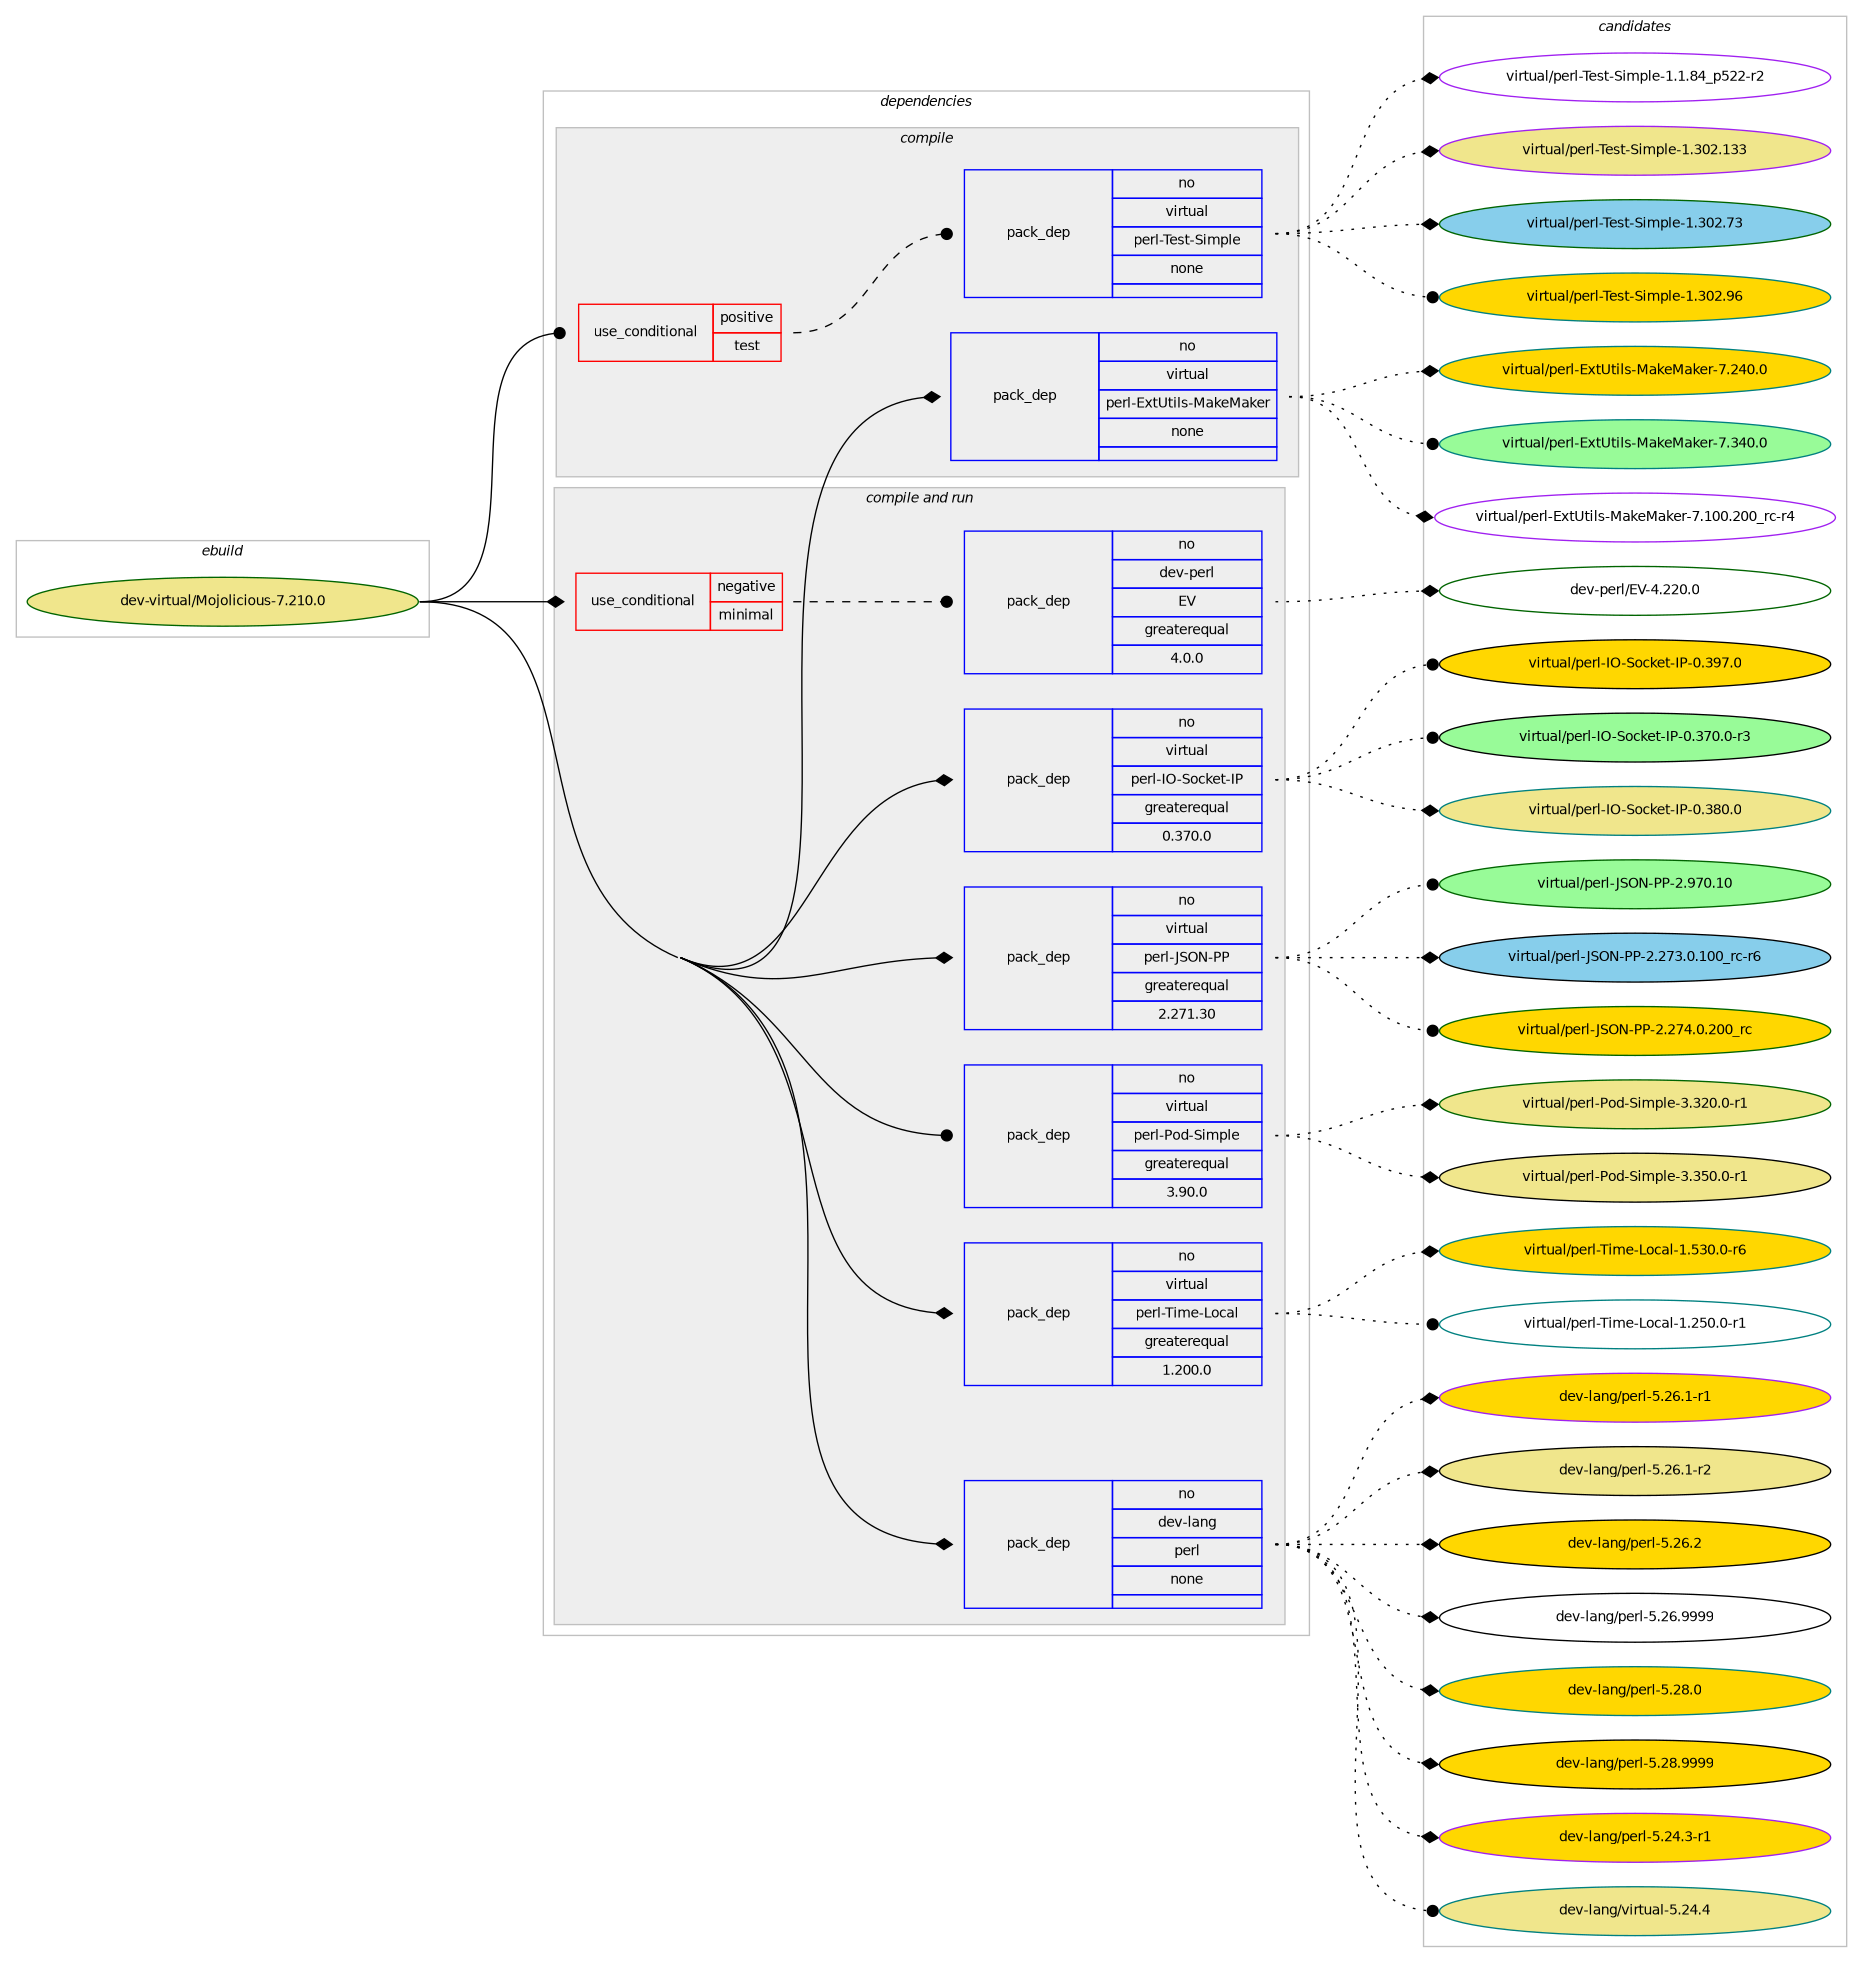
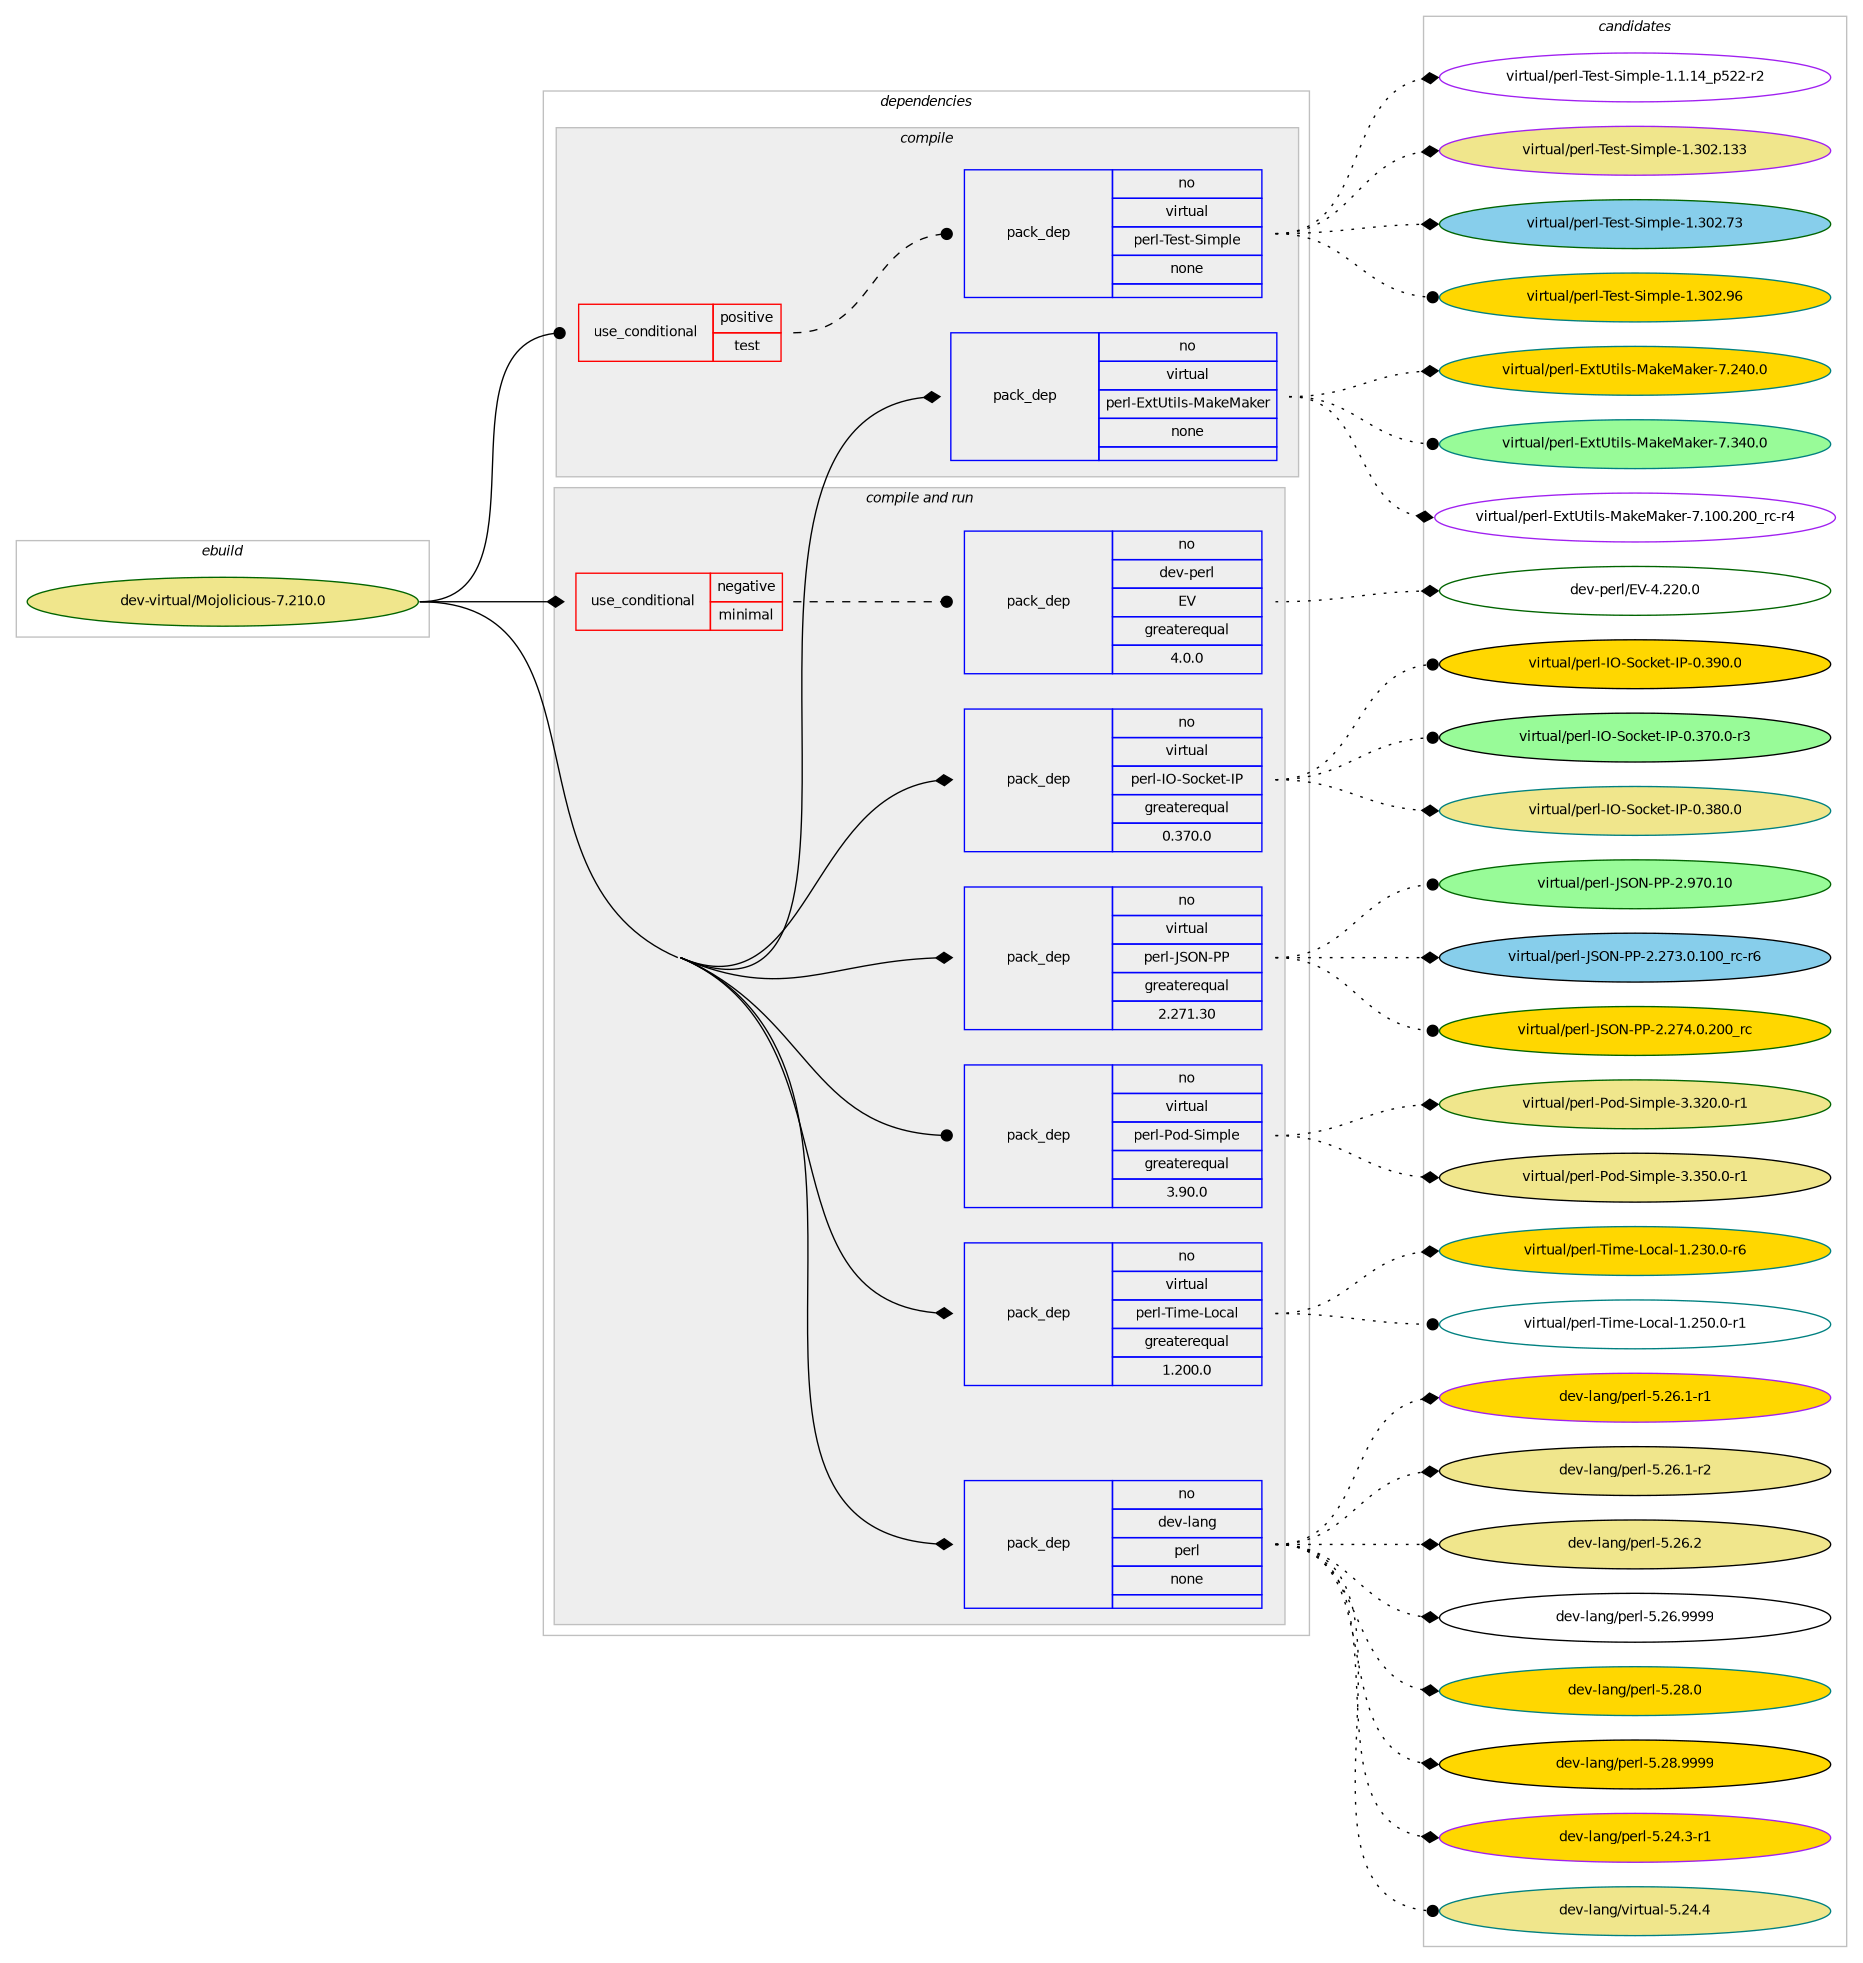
node "virtual/perl-Test-Simple-1.1.84_p522-r2": label "virtual/perl-Test-Simple-1.1.84_p522-r2" -> "virtual/perl-Test-Simple-1.1.14_p522-r2"
node "virtual/perl-IO-Socket-IP-0.397.0": label "virtual/perl-IO-Socket-IP-0.397.0" -> "virtual/perl-IO-Socket-IP-0.390.0"
node "virtual/perl-Time-Local-1.530.0-r6": label "virtual/perl-Time-Local-1.530.0-r6" -> "virtual/perl-Time-Local-1.230.0-r6"
node "dev-lang/perl-5.26.2": fillcolor gold -> khaki
